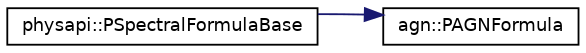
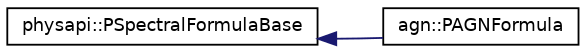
edge "physapi::PSpectralFormulaBase" -> "agn::PAGNFormula": reversed
